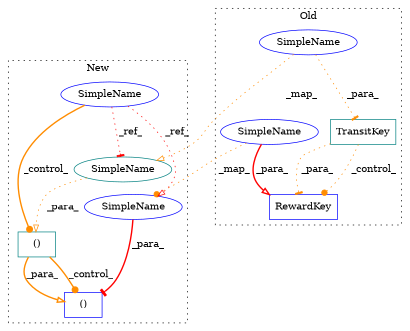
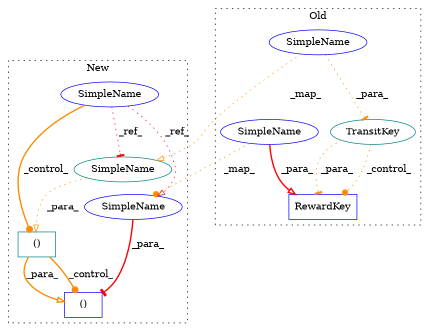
node "TransitKey": shape box -> ellipse
